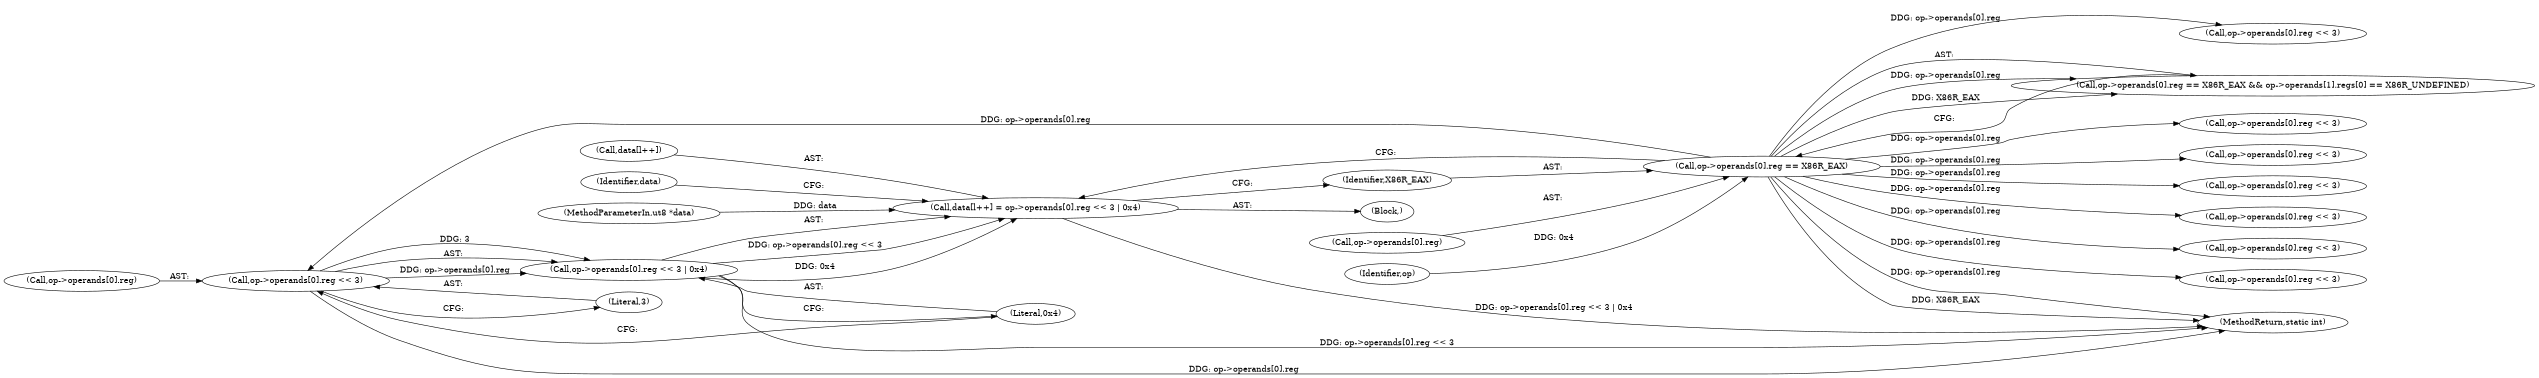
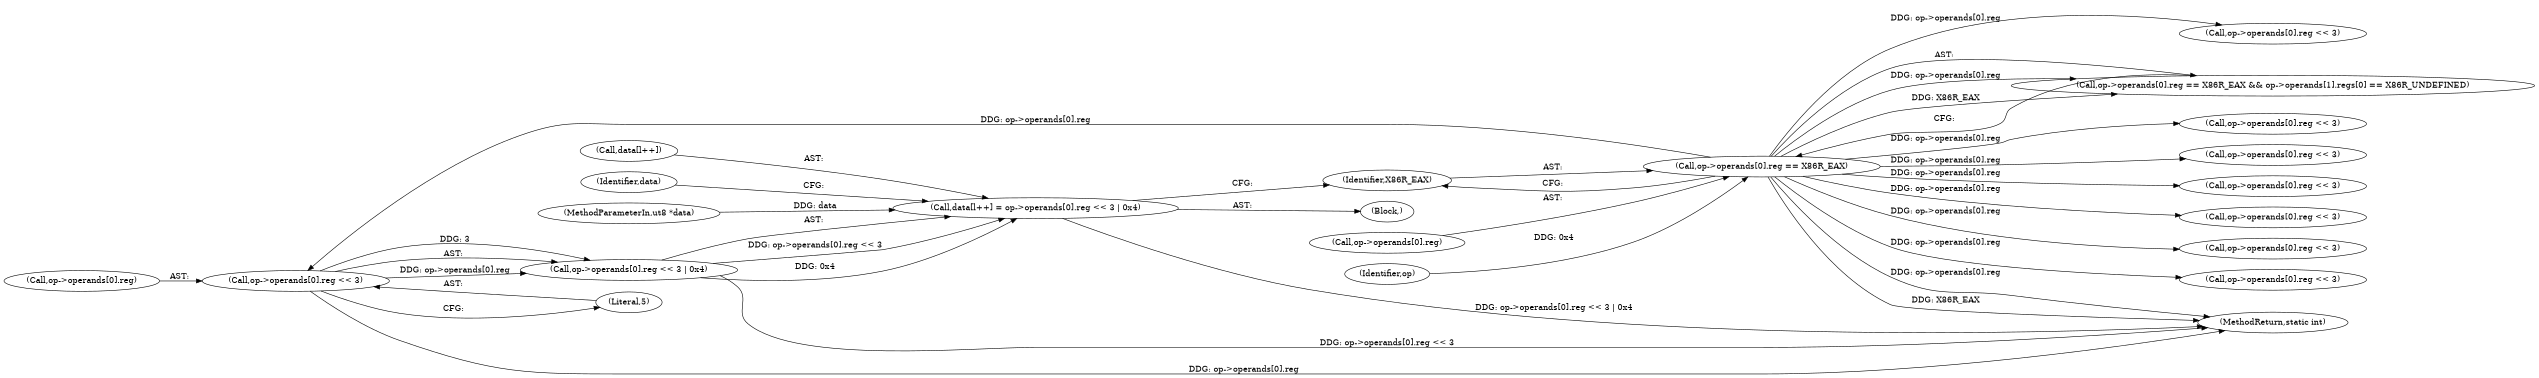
edge "(Call,op->operands[0].reg == X86R_EAX)" -> "(Call,data[l++] = op->operands[0].reg << 3 | 0x4)": now "(Call,op->operands[0].reg == X86R_EAX)" -> "(Identifier,X86R_EAX)"
node "(Literal,3)": label "(Literal,3)" -> "(Literal,5)"
node "(Literal,0x4)": removed
